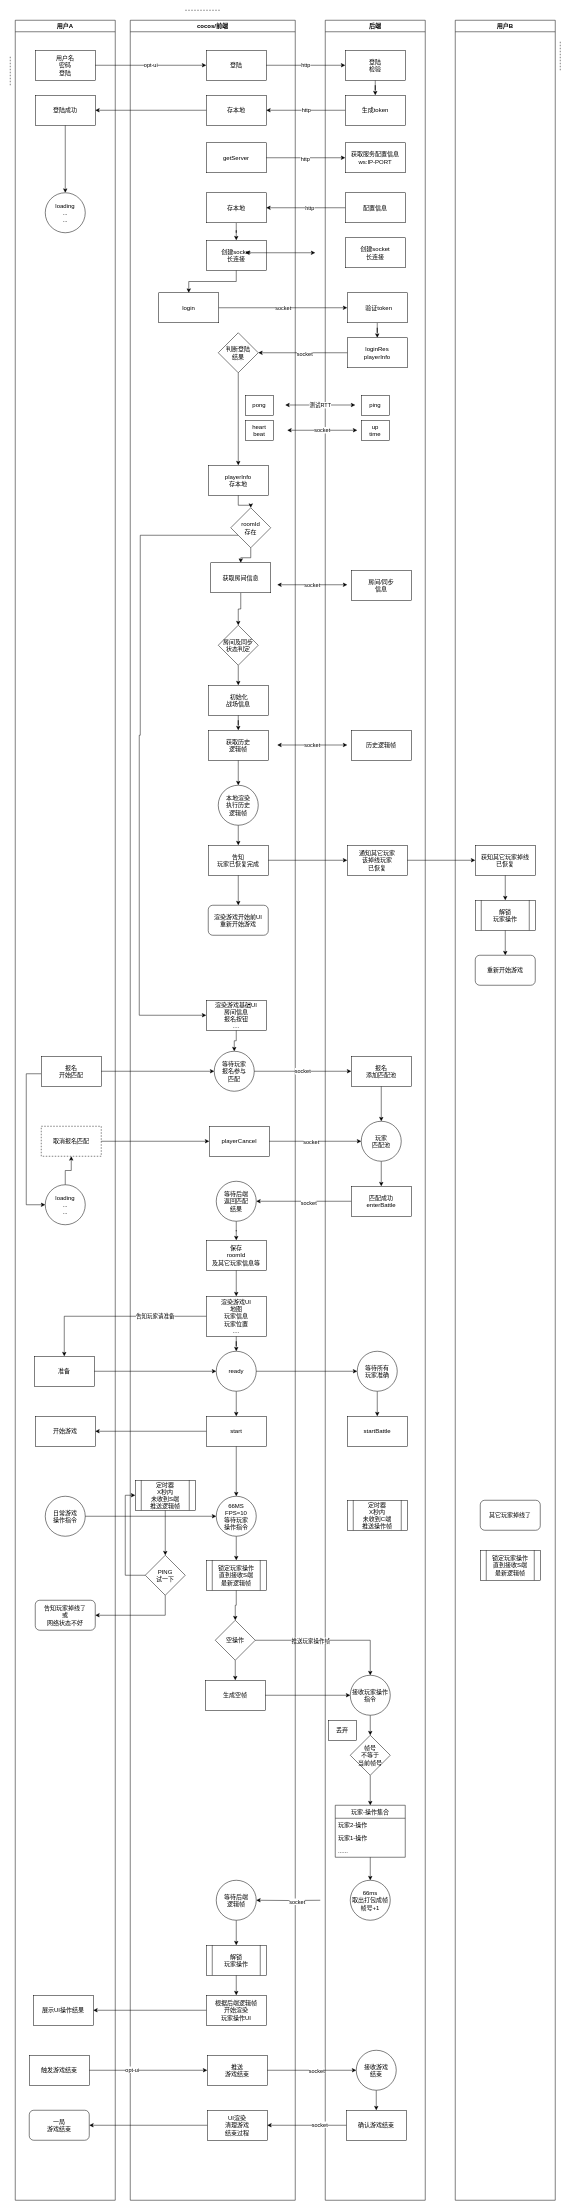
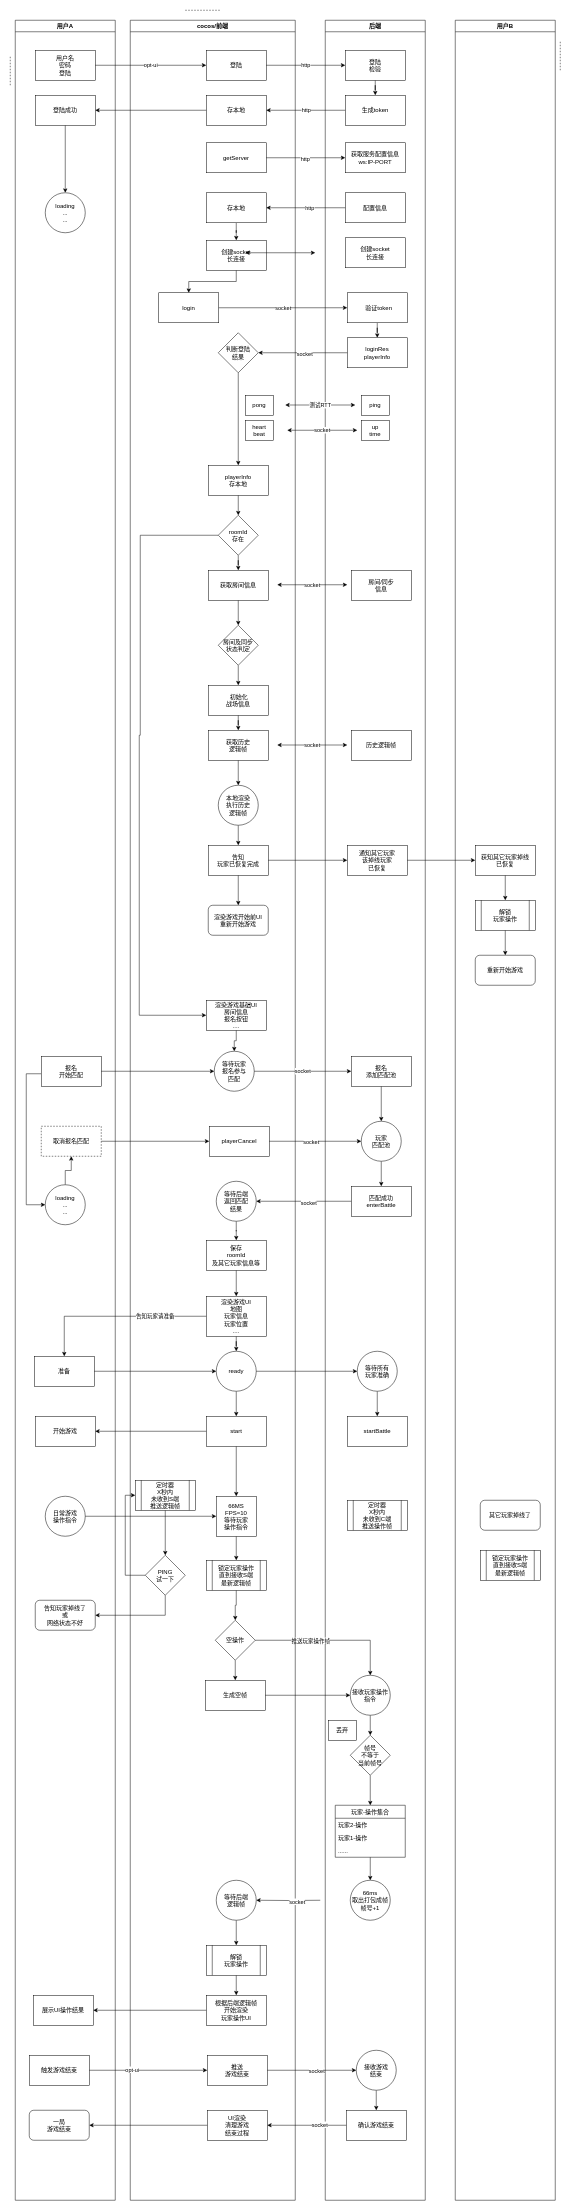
node "roomId 存在": moved (251, 528) -> (238, 535)
node "获取房间信息": moved (241, 578) -> (238, 585)
node "66MS FPS=10 等待玩家 操作指令": shape ellipse -> rectangle
